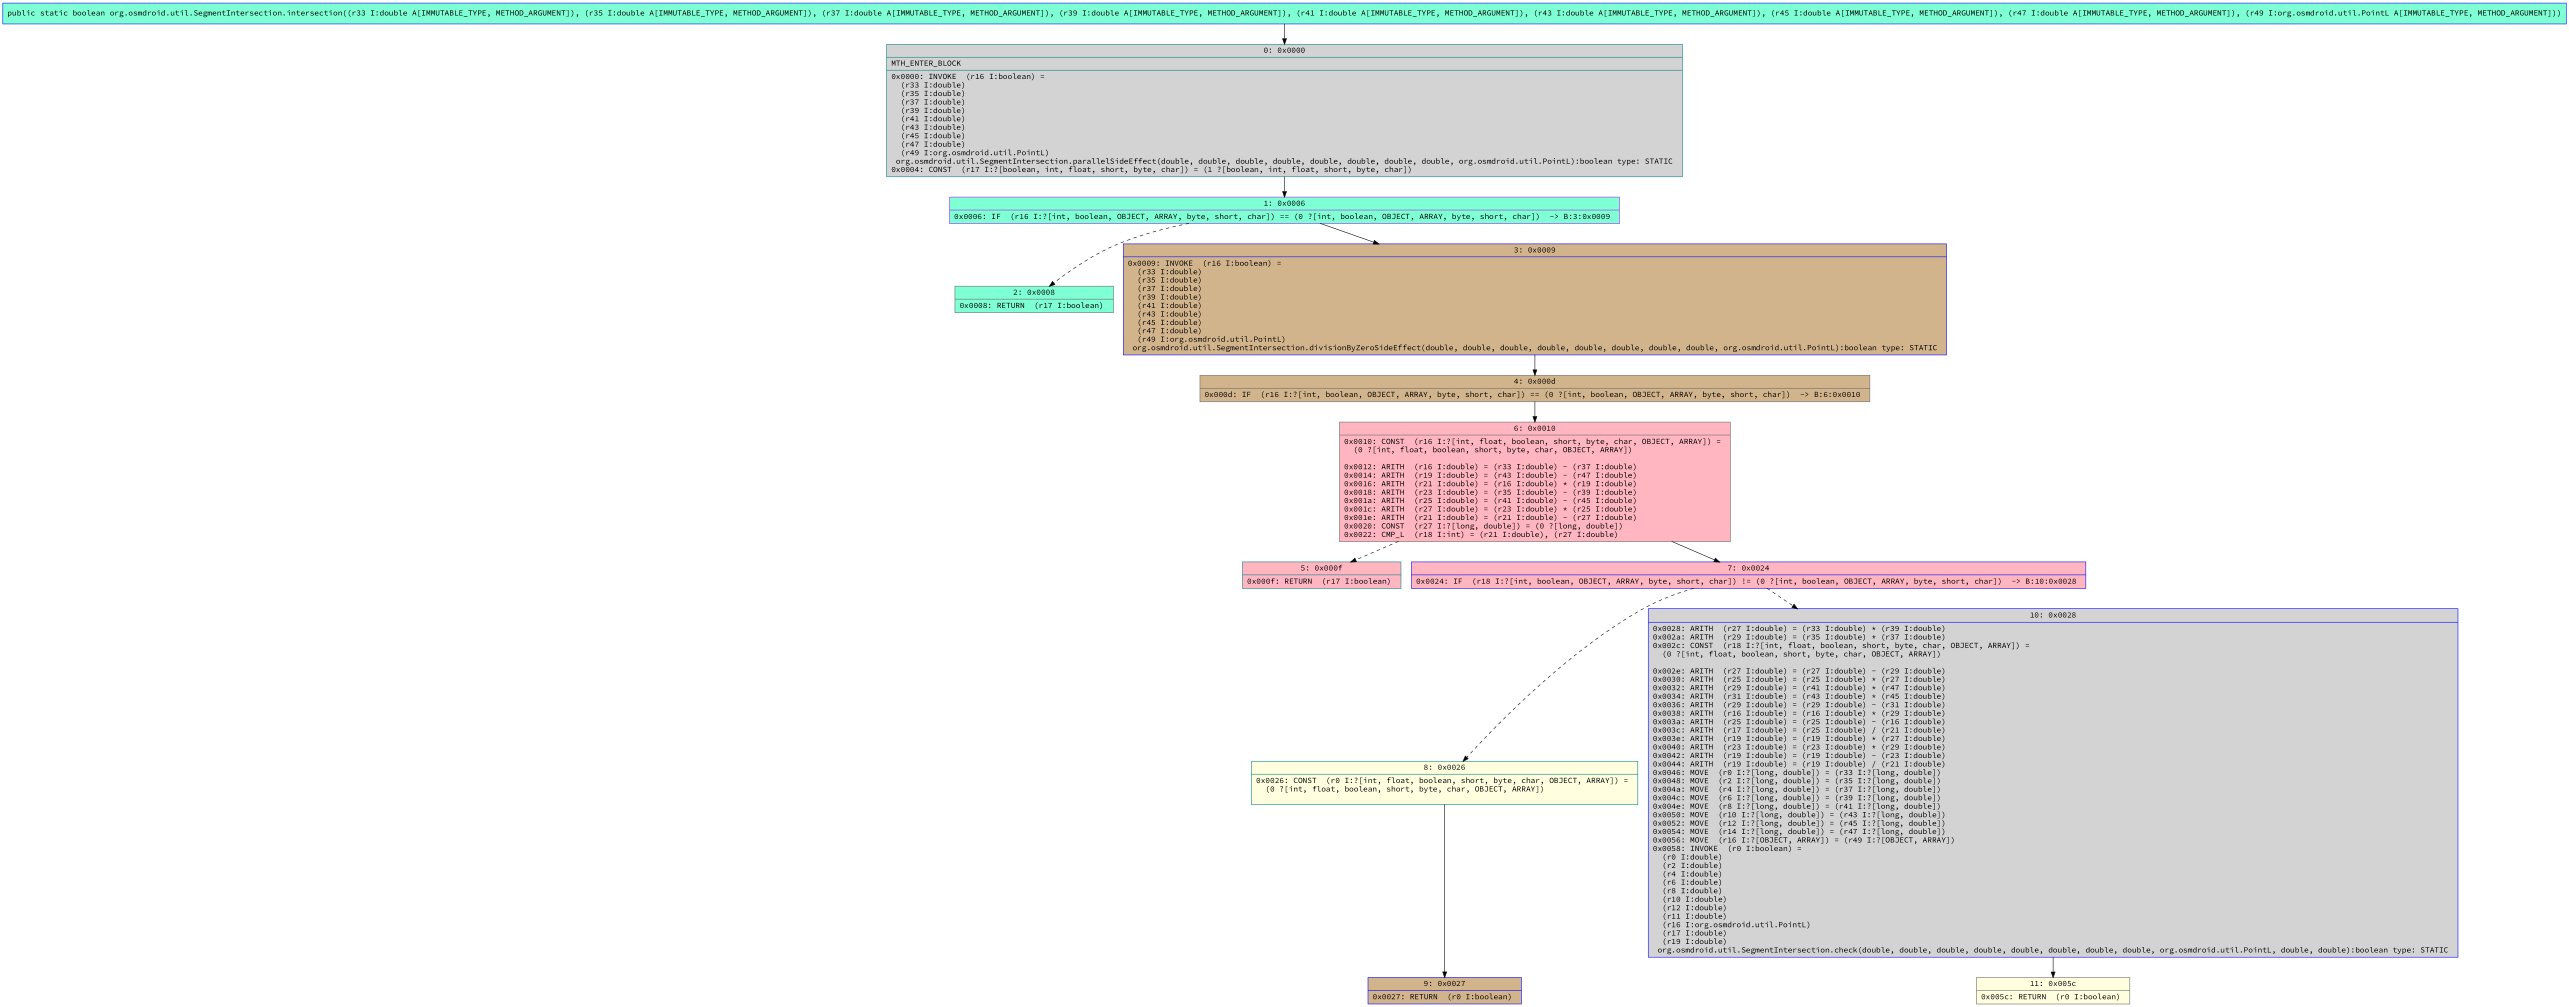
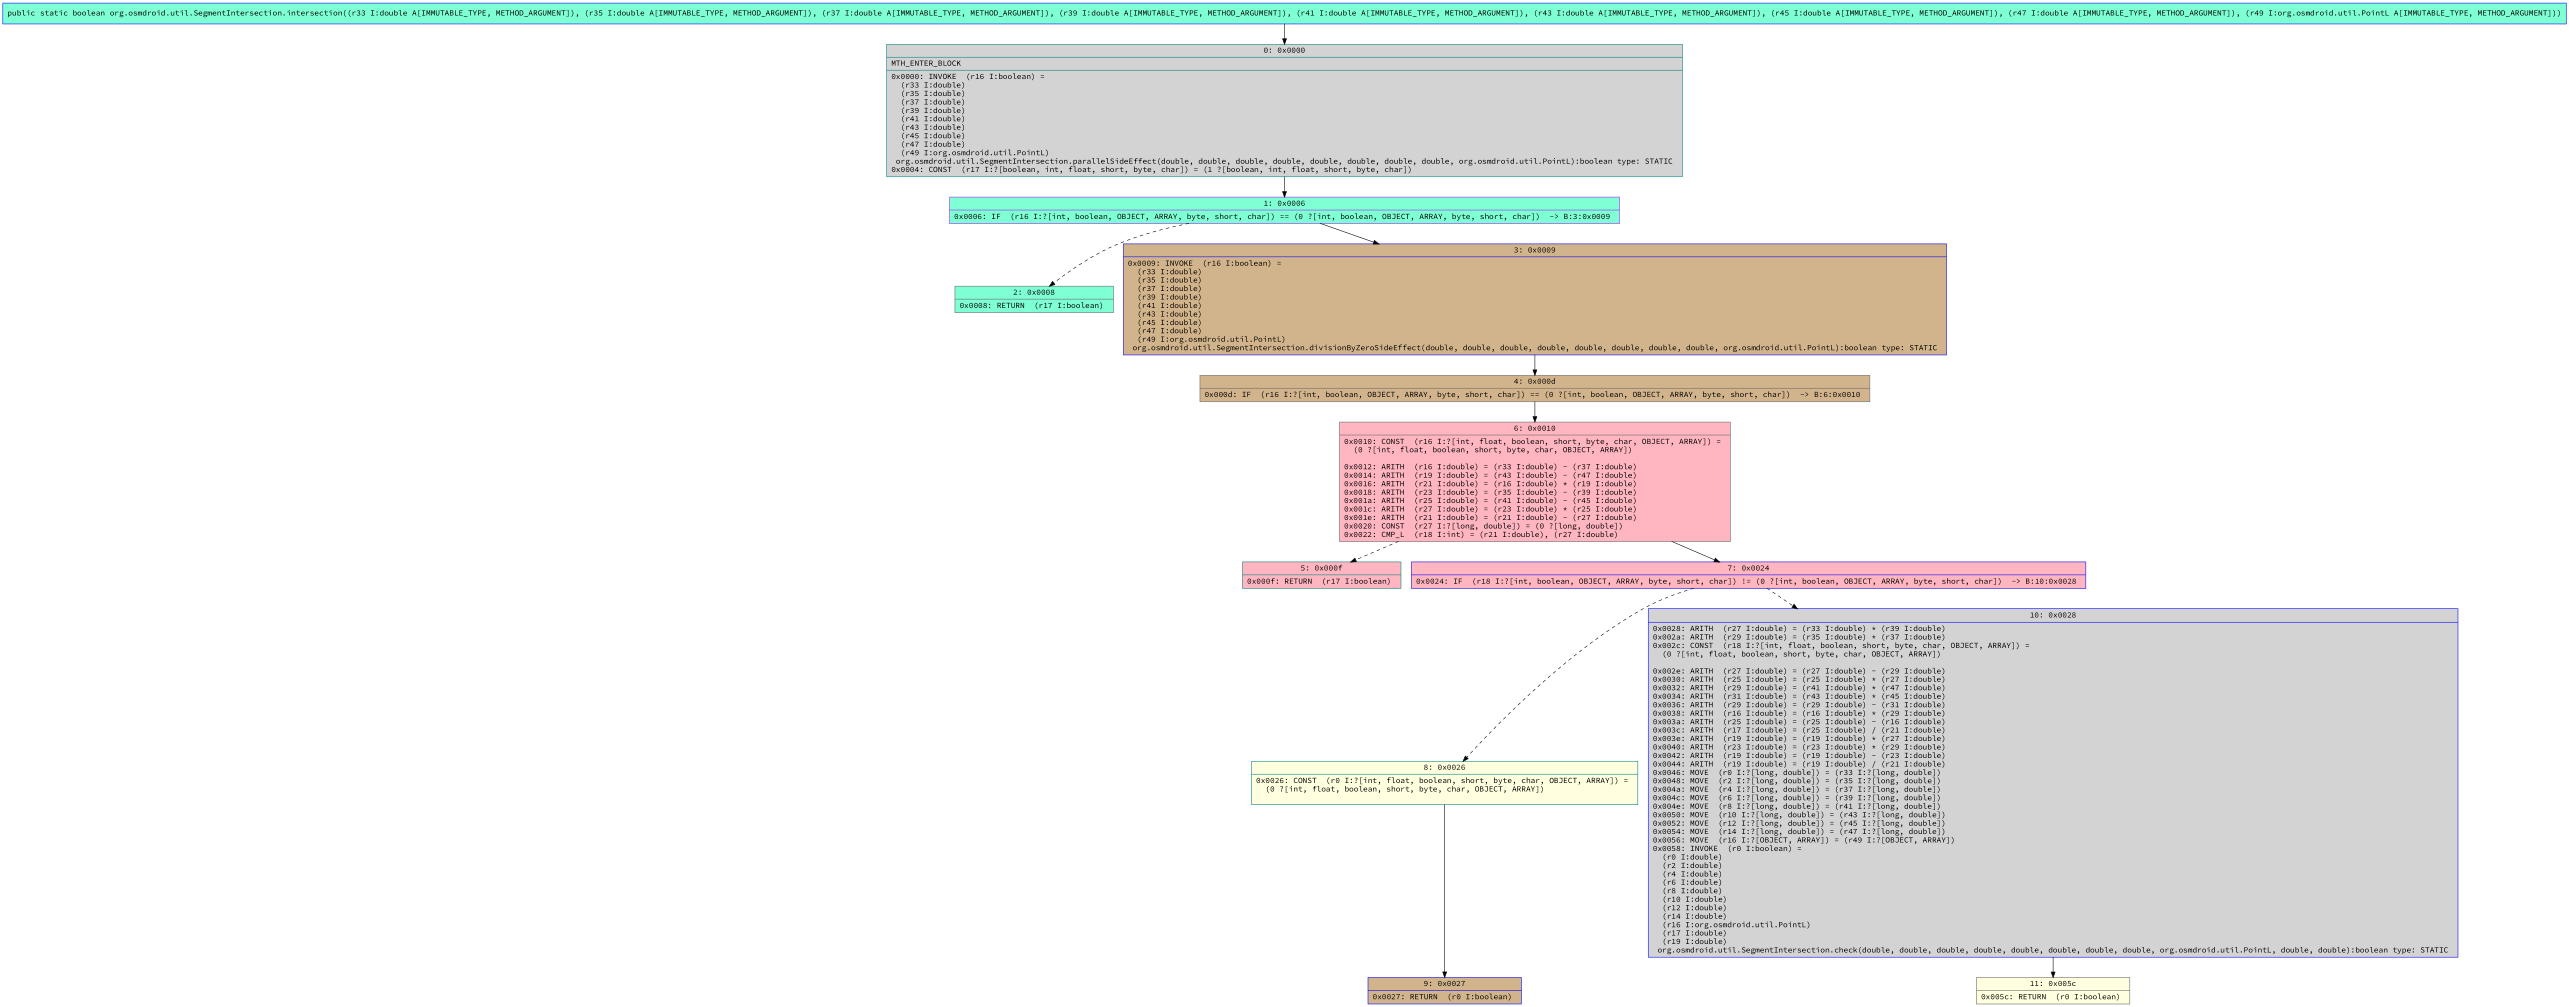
node "10: 0x0028": text "(r11 I:double)" -> "(r14 I:double)"
